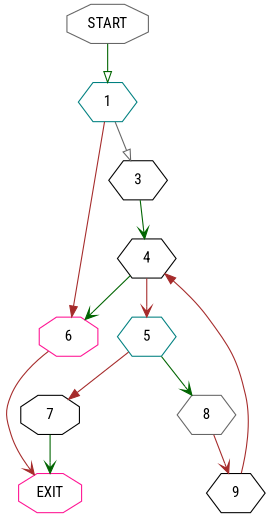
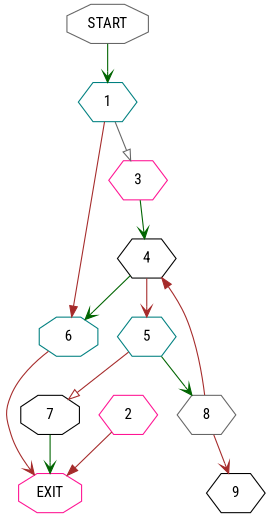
edge "START" -> "1": arrowhead onormal -> vee
node "3": color black -> deeppink
node "6": color deeppink -> teal
edge "9" -> "4": now "8" -> "4"
edge "5" -> "7": arrowhead normal -> onormal
node "2": added
